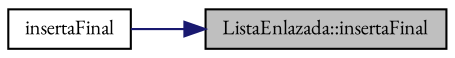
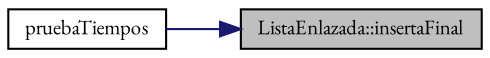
node "insertaFinal": label "insertaFinal" -> "pruebaTiempos"
